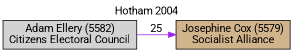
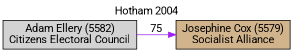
edge "Adam Ellery (5582) Citizens Electoral Council" -> "Josephine Cox (5579) Socialist Alliance": label "25" -> "75"
